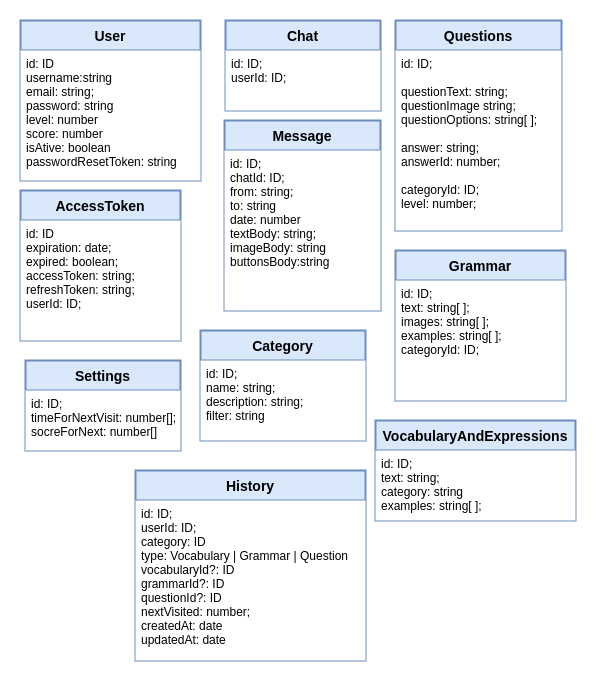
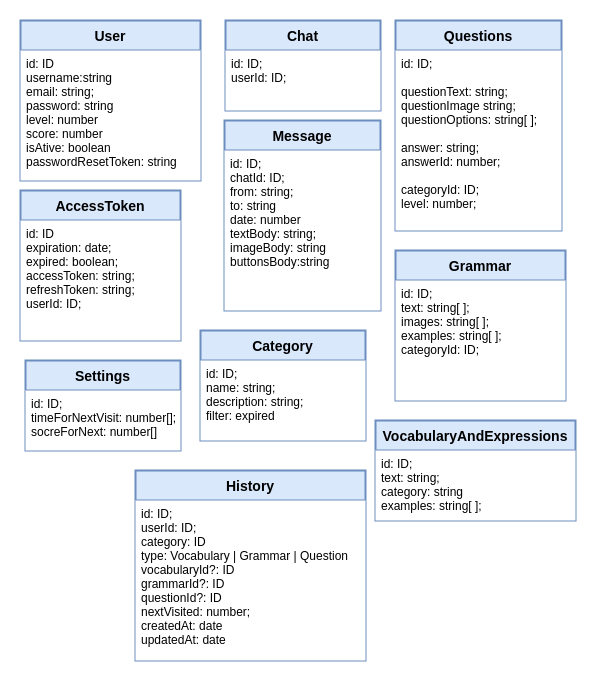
node "id: ID; name: string; description: string; filter: string": label "id: ID; name: string; description: string; filter: string" -> "id: ID; name: string; description: string; filter: expired"
